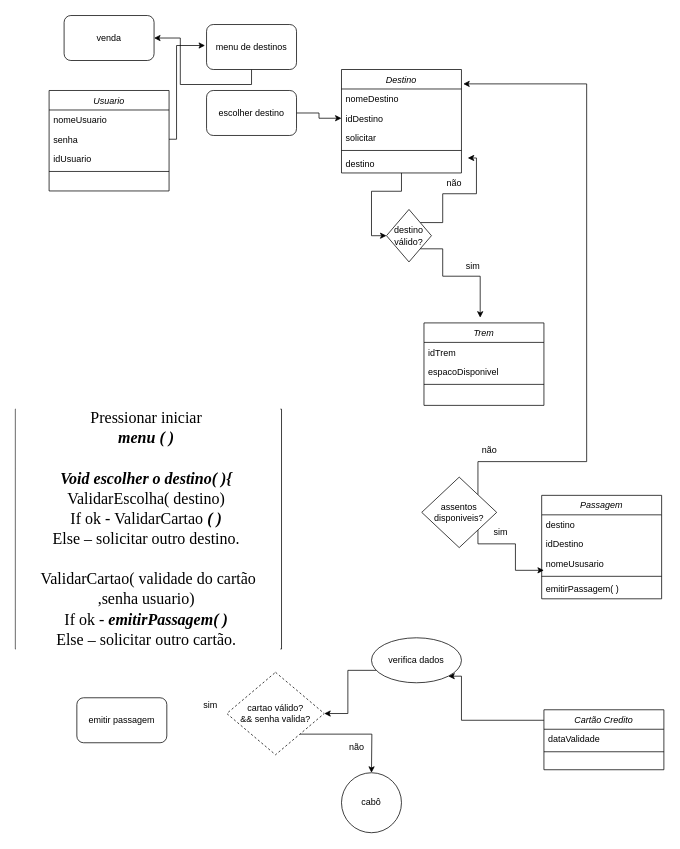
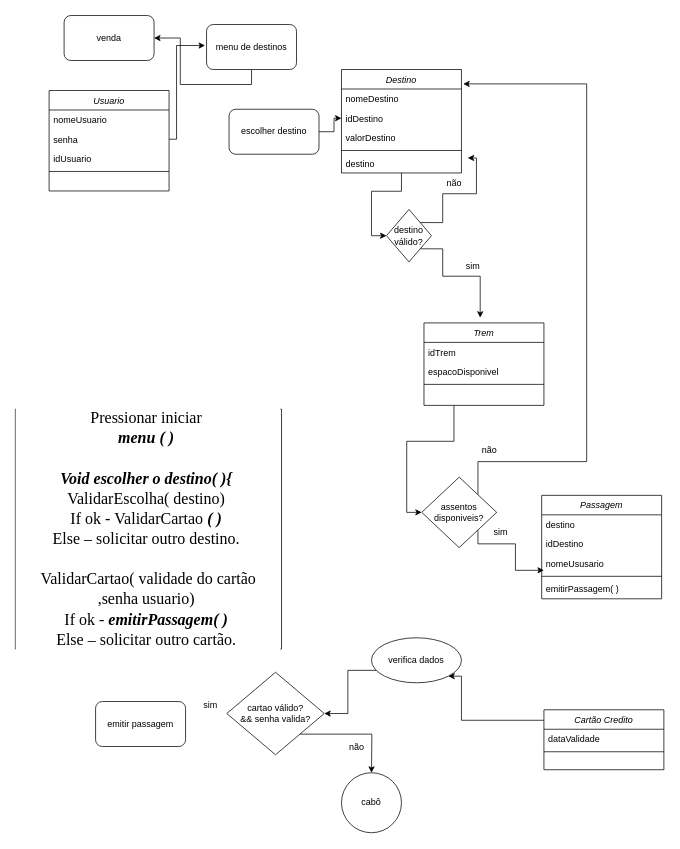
node "escolher destino": moved (252, 113) -> (274, 132)
node "solicitar": label "solicitar" -> "valorDestino"
edge "Trem" -> "assentos disponiveis?": added
node "cartao válido? && senha valida?": style dashed -> solid
node "emitir passagem": moved (122, 720) -> (141, 724)
